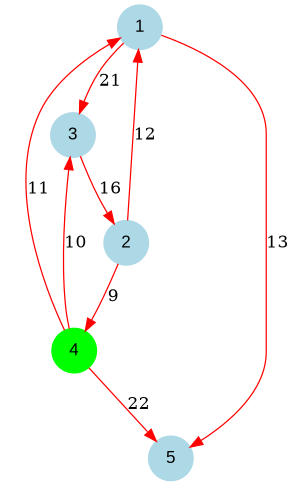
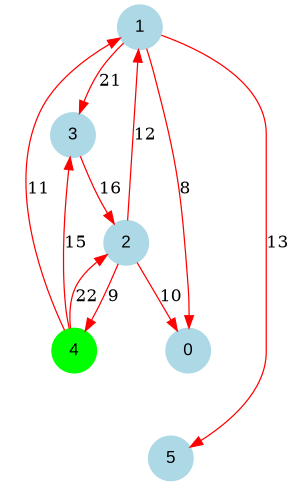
edge "4" -> "3": label "10" -> "15"
node "0": added
edge "4" -> "5": now "4" -> "2"
